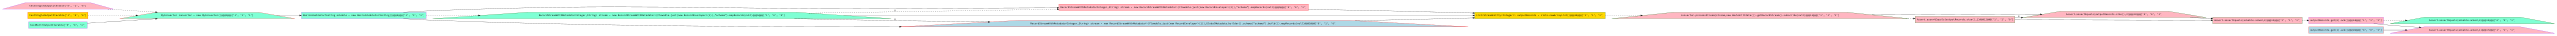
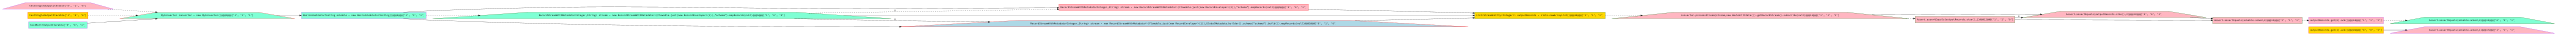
edge "outputRecords.get(0).ack()@@@14@@@['1', '1', '1']" -> "Assert.assertEquals(ackable.acked,1)@@@17@@@['1', '1', '1']": removed
node "outputRecords.get(1).ack()@@@16@@@['0', '0', '1']": fillcolor lightblue -> gold
